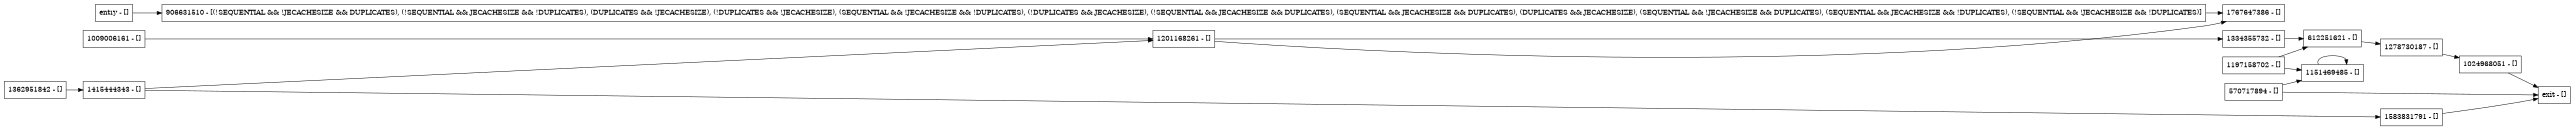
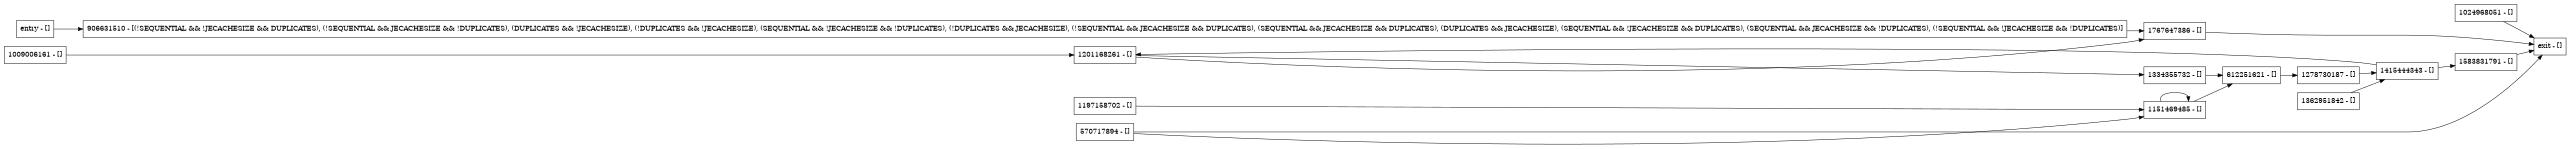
edge "1767647386 - []" -> "exit - []": added
edge "1197158702 - []" -> "612251621 - []": now "1151469485 - []" -> "612251621 - []"
edge "1278730187 - []" -> "1024968051 - []": now "1278730187 - []" -> "1415444343 - []"
